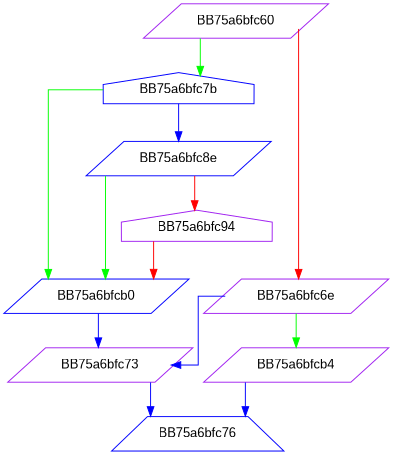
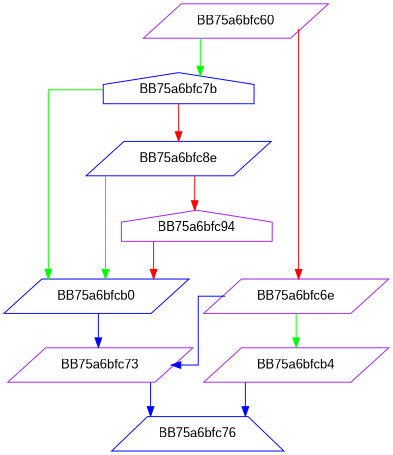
edge "BB75a6bfc7b" -> "BB75a6bfc8e": color blue -> red
